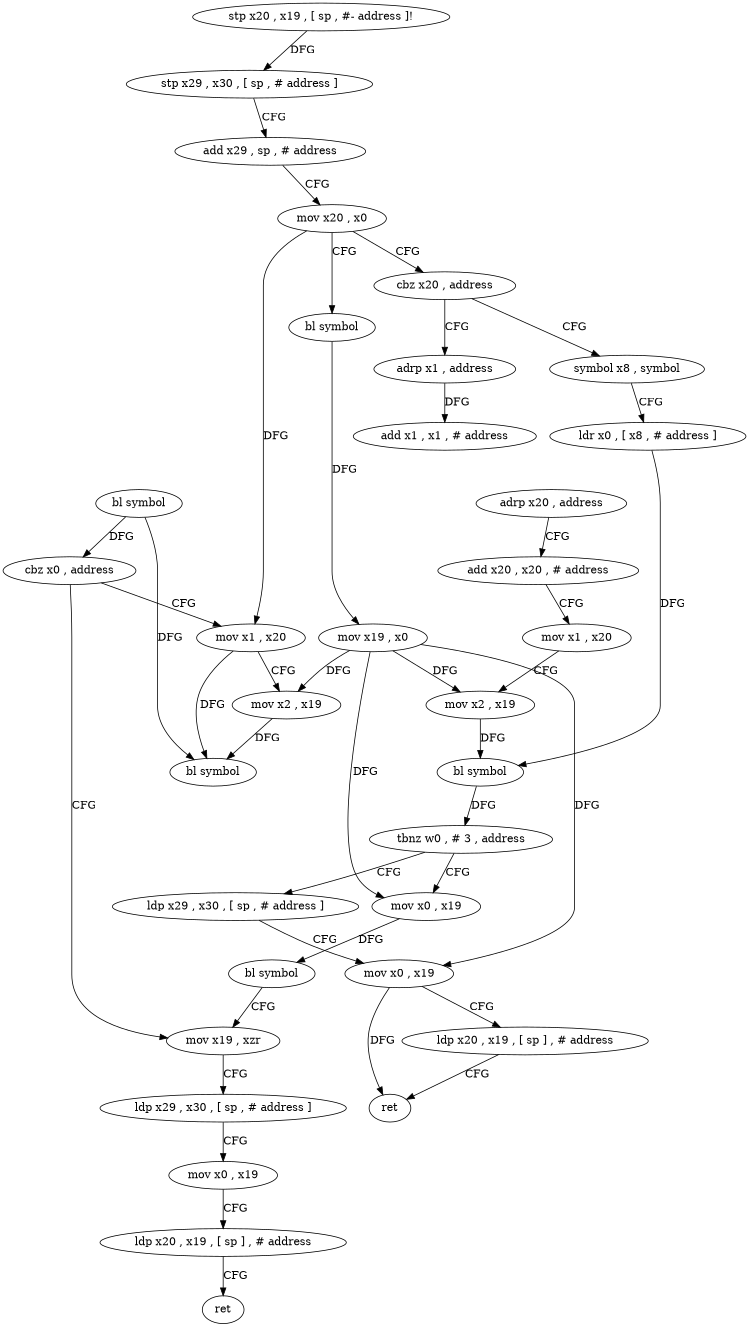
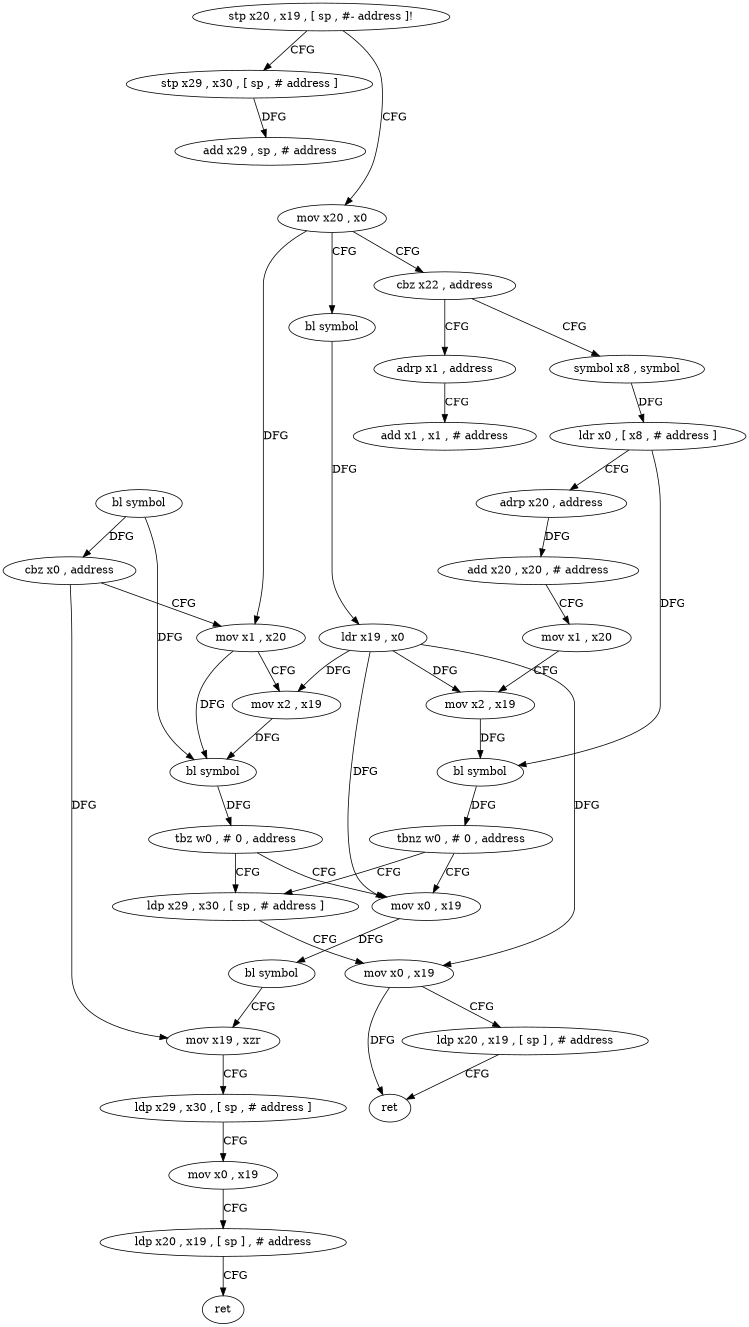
edge "stp x20 , x19 , [ sp , #- address ]!" -> "stp x29 , x30 , [ sp , # address ]": label "DFG" -> "CFG"
edge "stp x29 , x30 , [ sp , # address ]" -> "add x29 , sp , # address": label "CFG" -> "DFG"
edge "add x29 , sp , # address" -> "mov x20 , x0": now "stp x20 , x19 , [ sp , #- address ]!" -> "mov x20 , x0"
node "cbz x20 , address": label "cbz x20 , address" -> "cbz x22 , address"
edge "adrp x1 , address" -> "add x1 , x1 , # address": label "DFG" -> "CFG"
edge "symbol x8 , symbol" -> "ldr x0 , [ x8 , # address ]": label "CFG" -> "DFG"
edge "ldr x0 , [ x8 , # address ]" -> "adrp x20 , address": added, label "CFG"
edge "adrp x20 , address" -> "add x20 , x20 , # address": label "CFG" -> "DFG"
node "mov x19 , x0": label "mov x19 , x0" -> "ldr x19 , x0"
edge "cbz x0 , address" -> "mov x19 , xzr": label "CFG" -> "DFG"
node "tbz w0 , # 0 , address": added
node "tbnz w0 , # 3 , address": label "tbnz w0 , # 3 , address" -> "tbnz w0 , # 0 , address"
